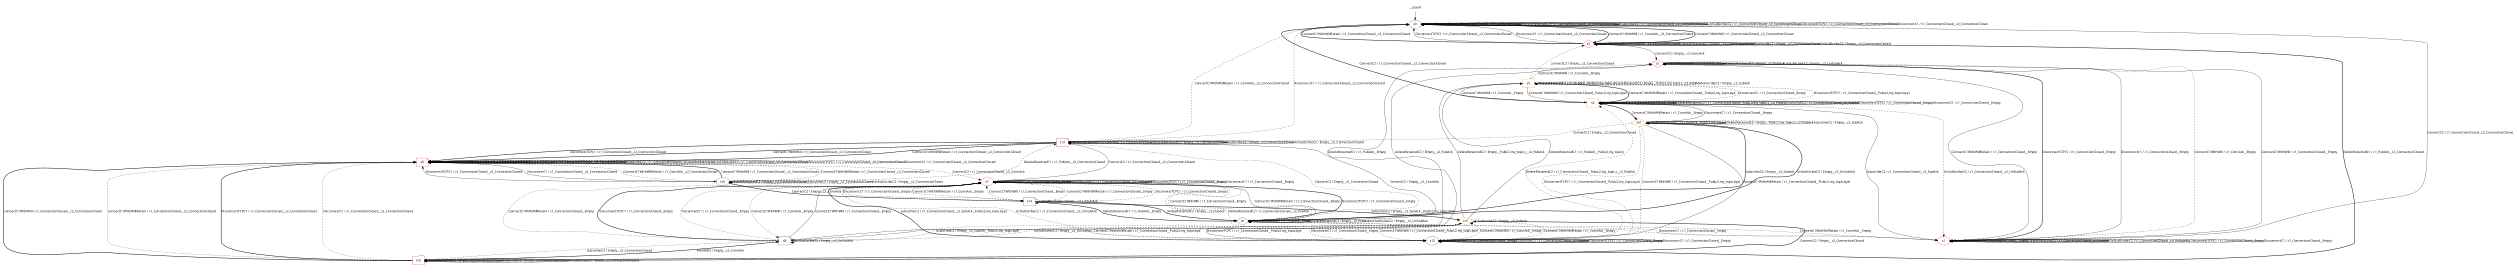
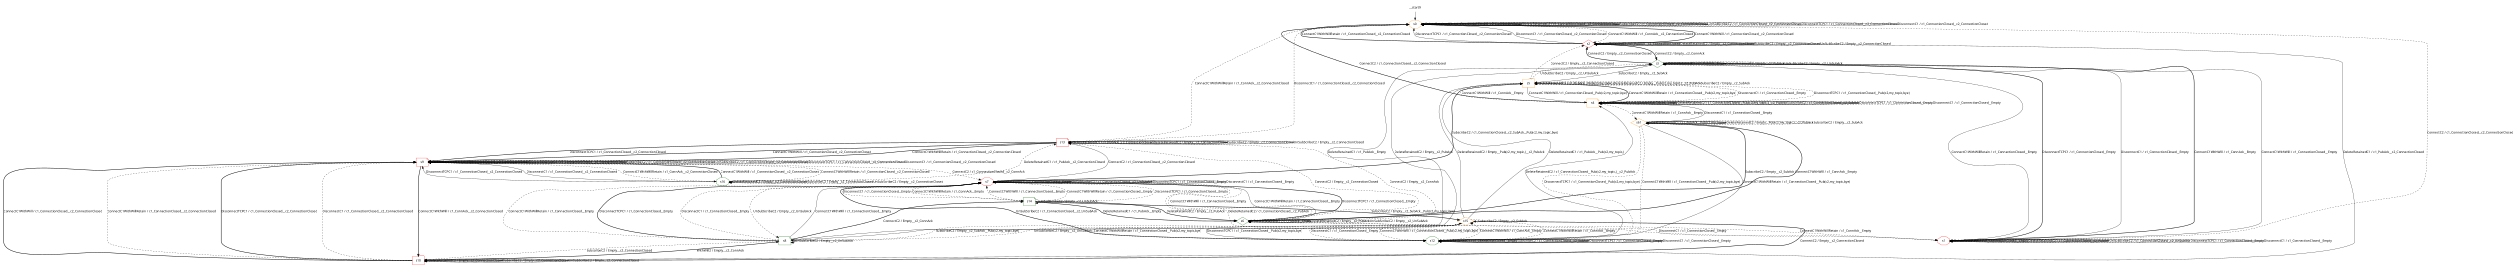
node "s0": color darkgreen -> darkorange
edge "s0" -> "s2": style bold -> dashed
edge "s1" -> "s0": style solid -> dashed
edge "s2" -> "s3": style solid -> bold
edge "s3" -> "s2": added, label "ConnectC2 / Empty__c2_ConnectionClosed"
node "s3": color red -> darkgreen
edge "s1" -> "s3": style dashed -> bold
edge "s5" -> "s3": label "ConnectC1WithWill / c1_ConnAck__Empty" -> "UnSubScribeC2 / Empty__c2_UnSubAck"
edge "s3" -> "s5": added, label "SubscribeC2 / Empty__c2_SubAck"
edge "s4" -> "s5": style solid -> dashed
edge "s4" -> "s61": style bold -> dashed
edge "s4" -> "s1": removed, label "UnSubScribeC2 / c1_ConnectionClosed__c2_UnSubAck"
edge "s1" -> "s4": removed, label "SubscribeC2 / c1_ConnectionClosed__c2_SubAck"
edge "s61" -> "s13": removed, label "ConnectC2 / Empty__c2_ConnectionClosed"
edge "s13" -> "s6": style solid -> dashed
edge "s61" -> "s6": label "UnSubScribeC2 / Empty__c2_UnSubAck" -> "ConnectC1WithWill / c1_ConnAck__Empty"
edge "s16" -> "s14": now "s8" -> "s14"
edge "s12" -> "s4": style dashed -> solid
edge "s9" -> "s10": added, label "ConnectC1WithWill / c1_ConnAck__c2_ConnectionClosed"
edge "s7" -> "s8": label "ConnectC1WithWill / c1_ConnAck__Empty" -> "UnSubScribeC2 / Empty__c2_UnSubAck"
edge "s12" -> "s7": style dashed -> bold
edge "s7" -> "s12": now "s7" -> "s5"
edge "s10" -> "s2": style bold -> solid
